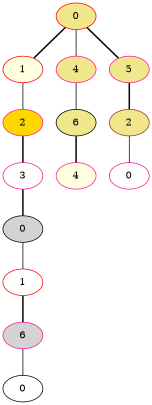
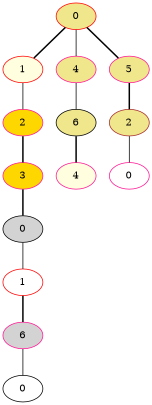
node "3": fillcolor white -> gold
